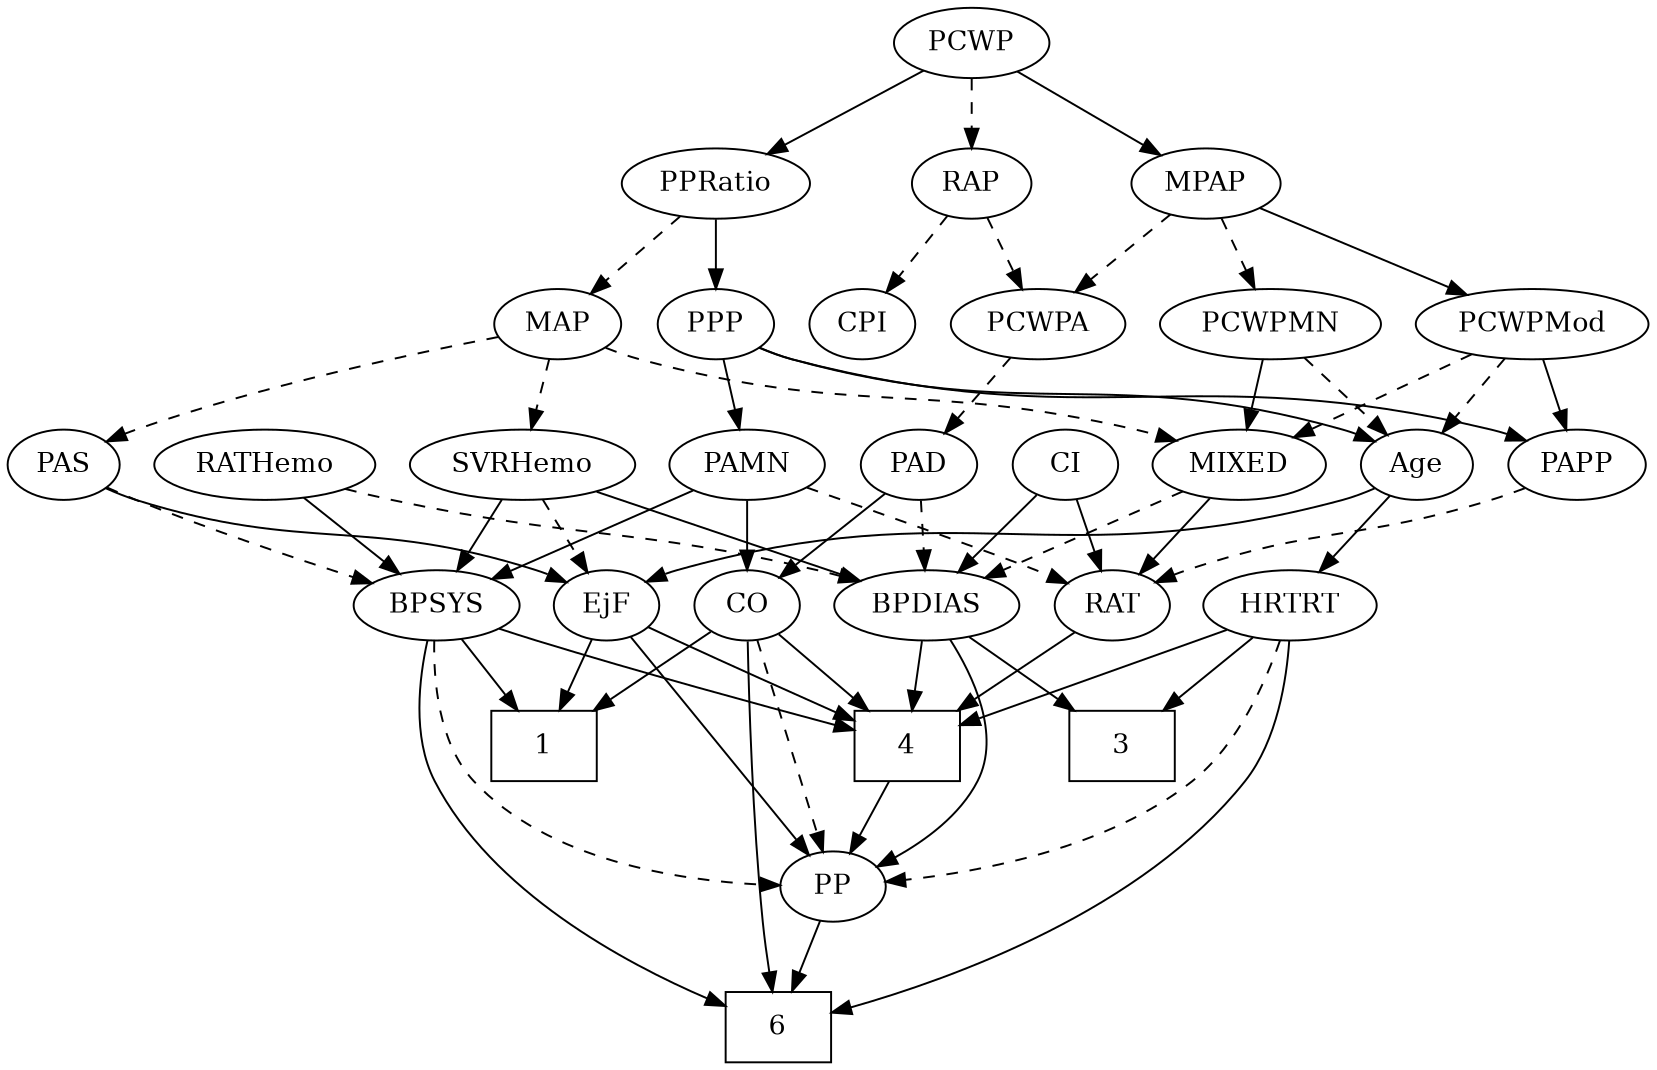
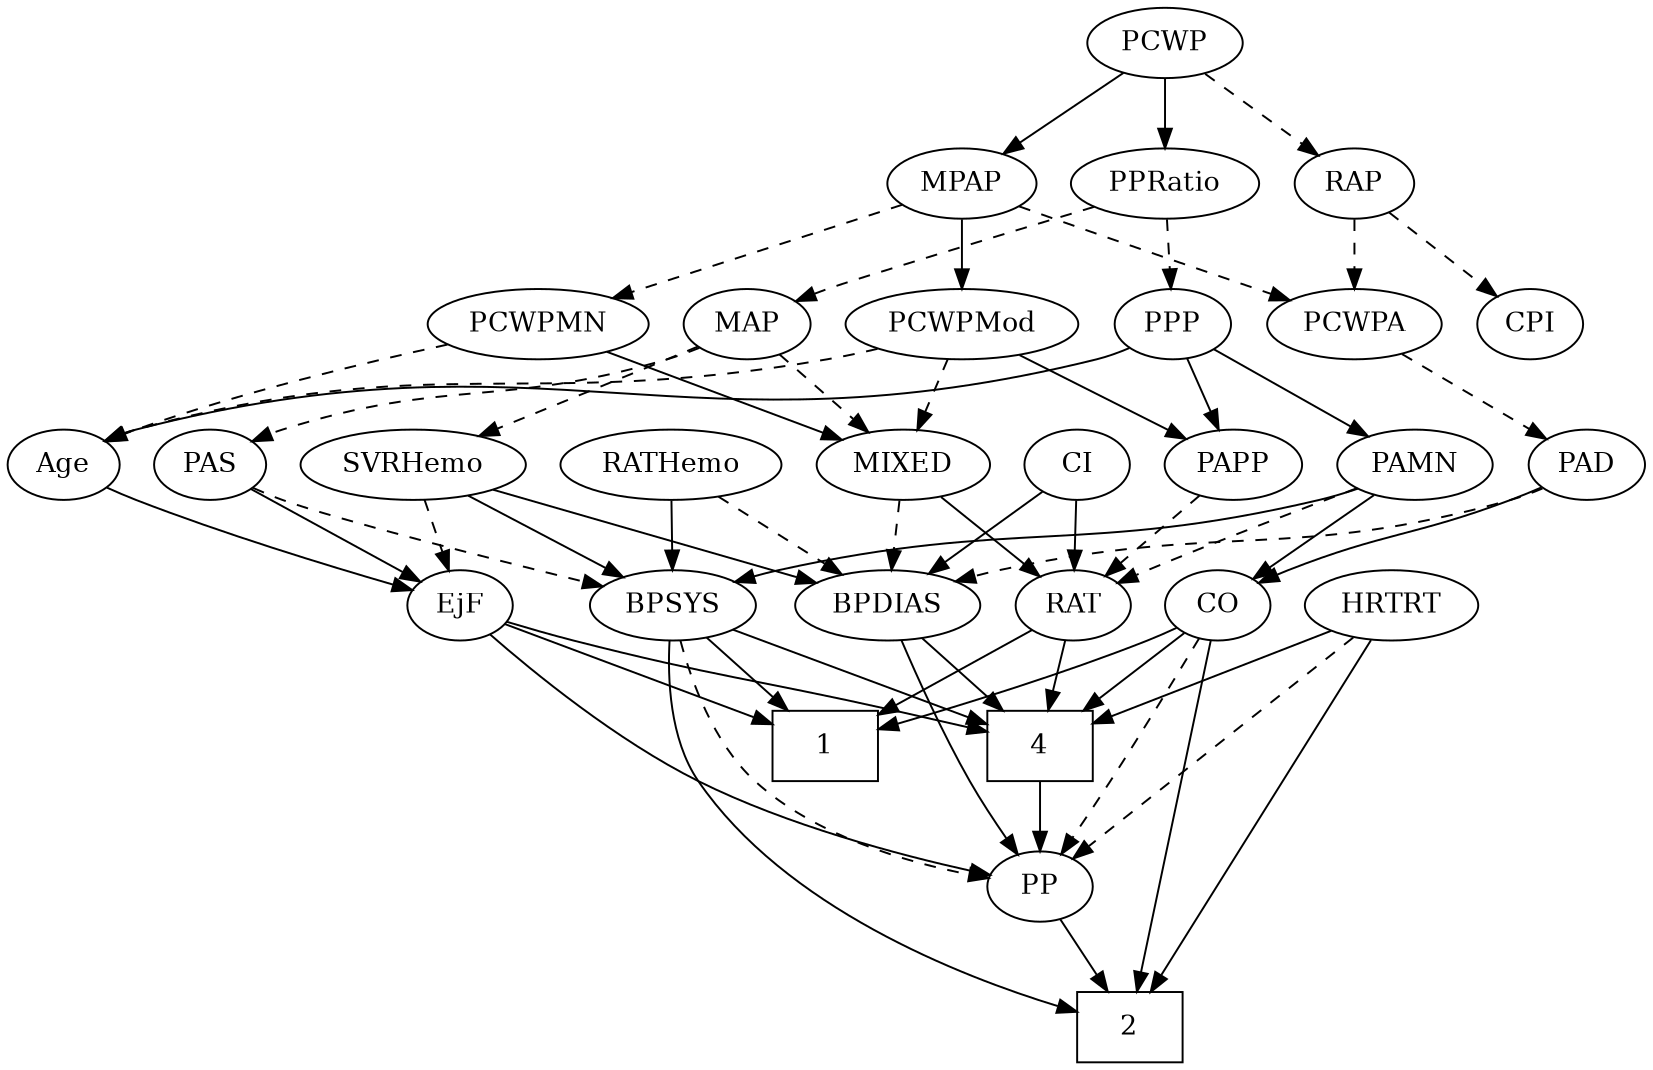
edge "PPRatio" -> "PPP": style solid -> dashed
edge "Age" -> "HRTRT": removed
edge "RAT" -> "1": added
node "3": removed
node "6": label "6" -> "2"
